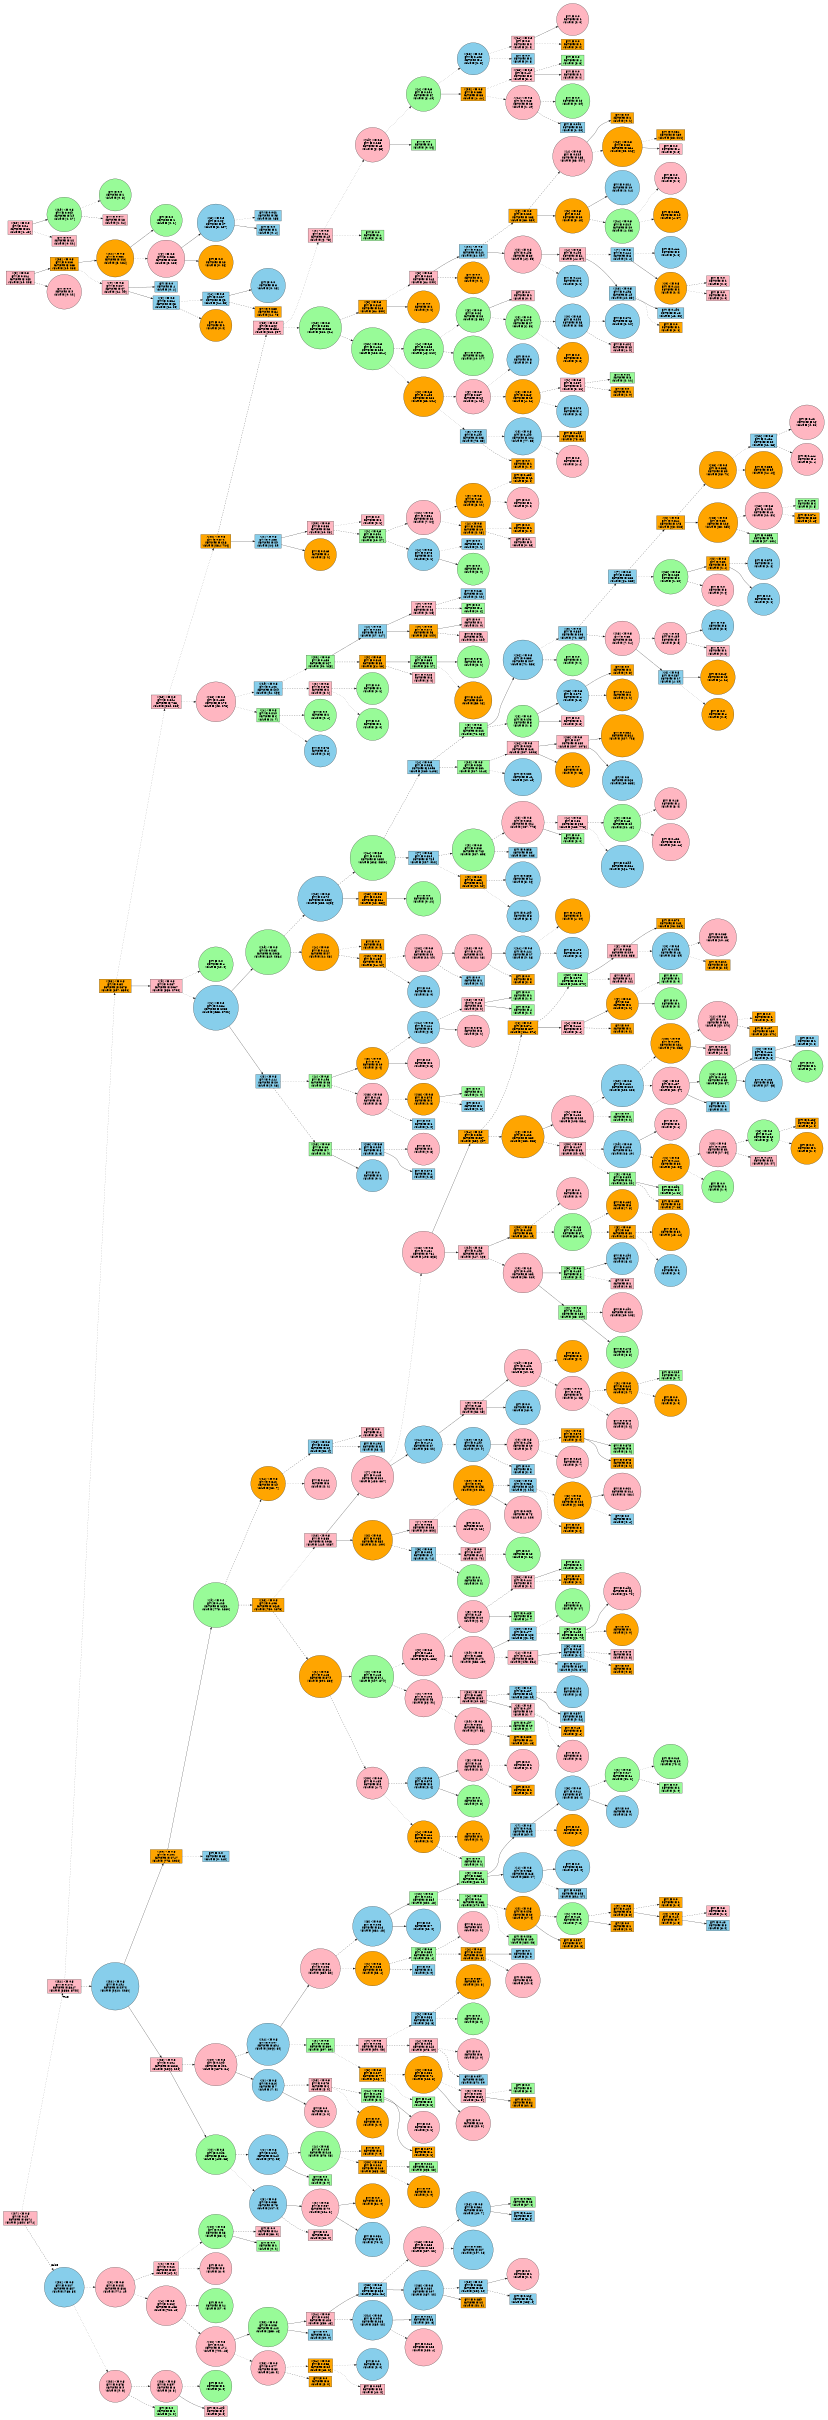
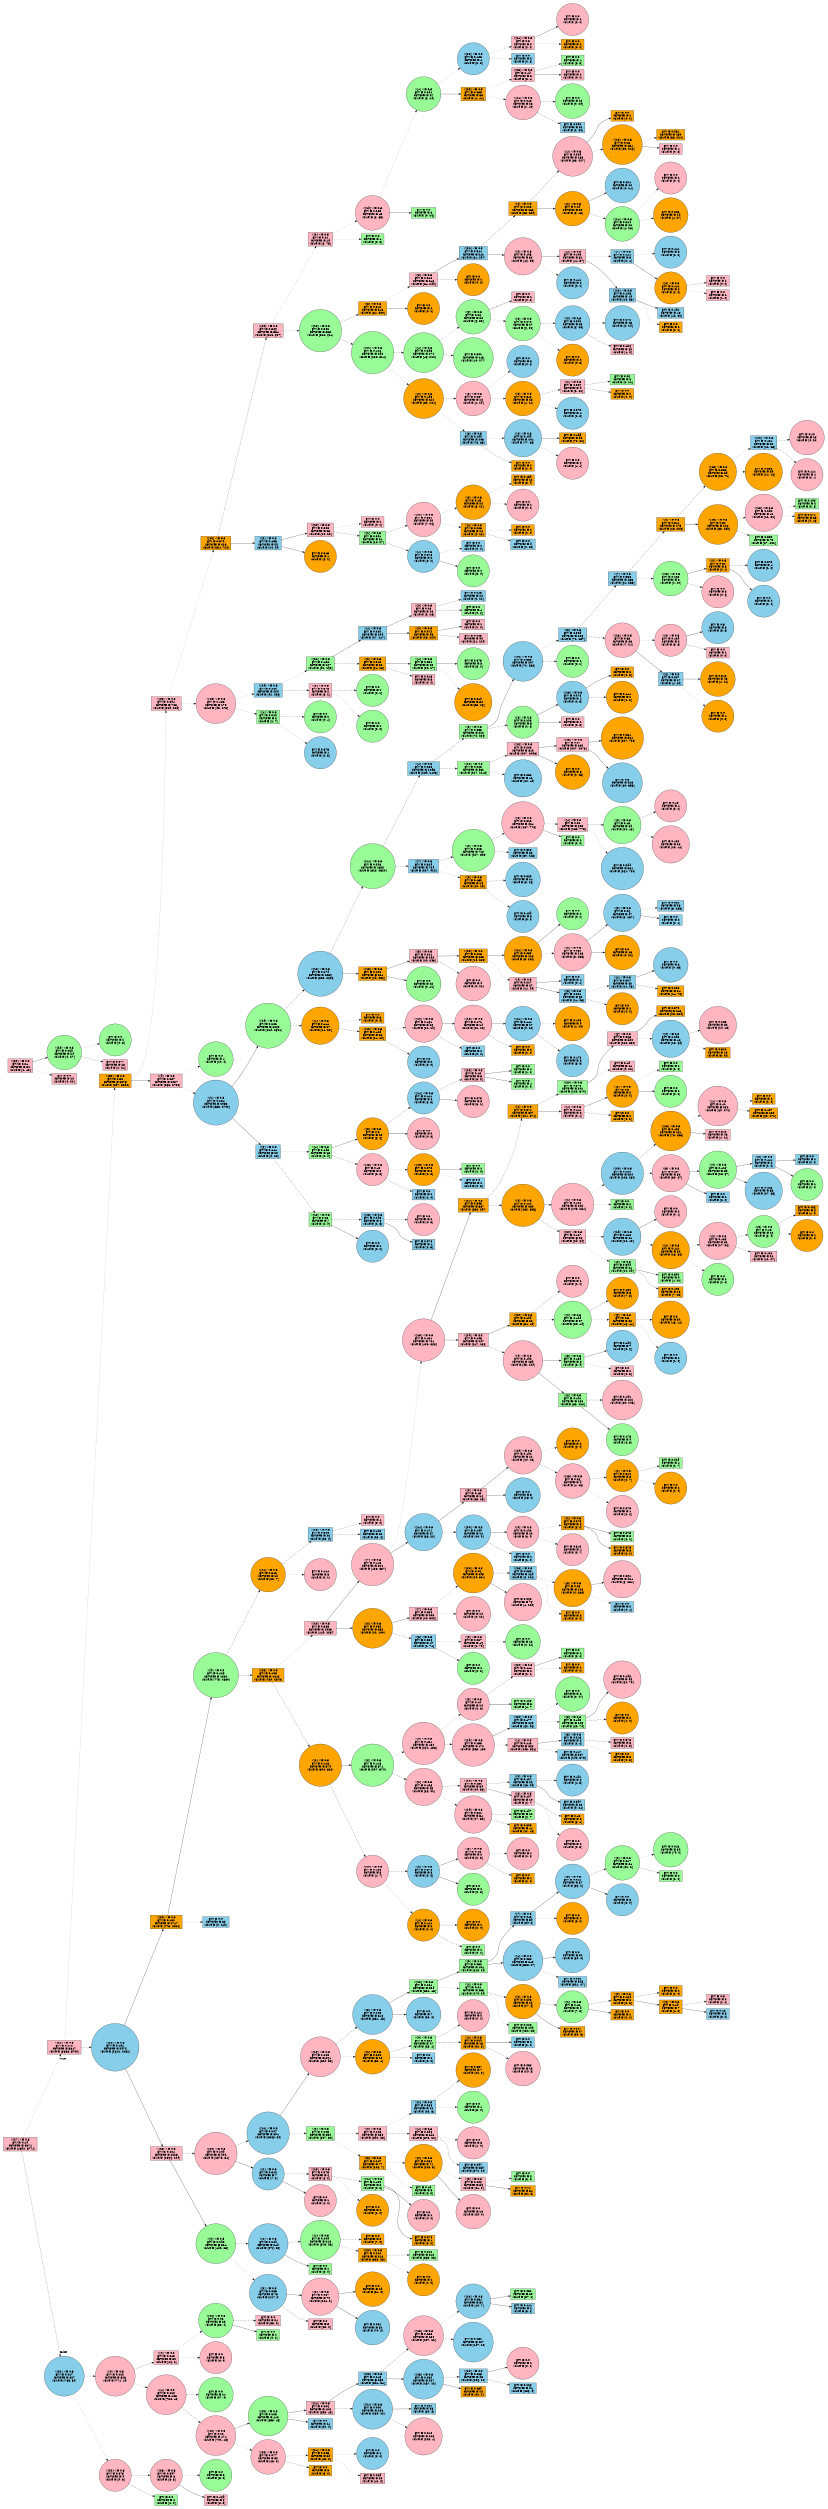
node "gini = 0.0 samples = 9 value = [0, 15]": fillcolor lightpink -> skyblue
edge "X[15] <= 0.5 gini = 0.101 samples = 214 value = [19, 336]" -> "X[3] <= 0.5 gini = 0.114 samples = 192 value = [19, 295]": added
